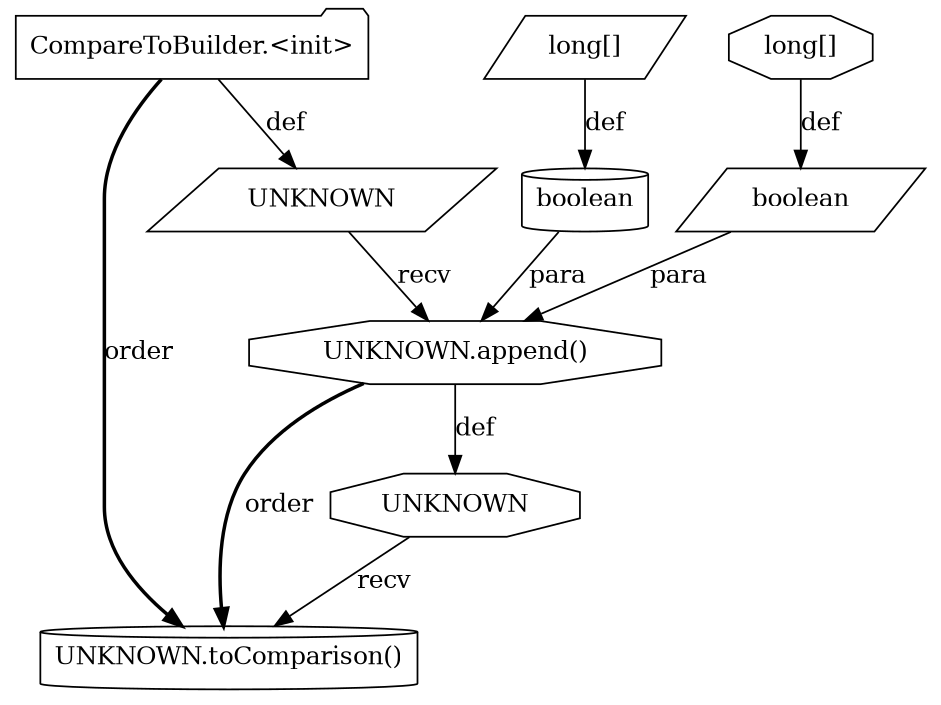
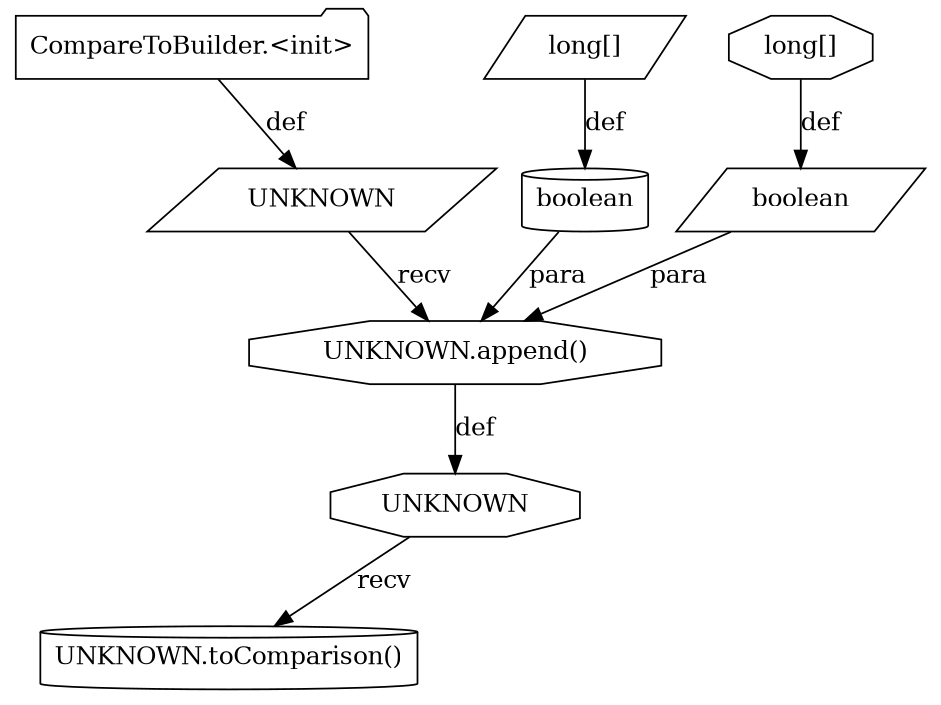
edge "CompareToBuilder.<init>" -> "UNKNOWN.toComparison()": removed, label "order"
edge "UNKNOWN.append()" -> "UNKNOWN.toComparison()": removed, label "order"
